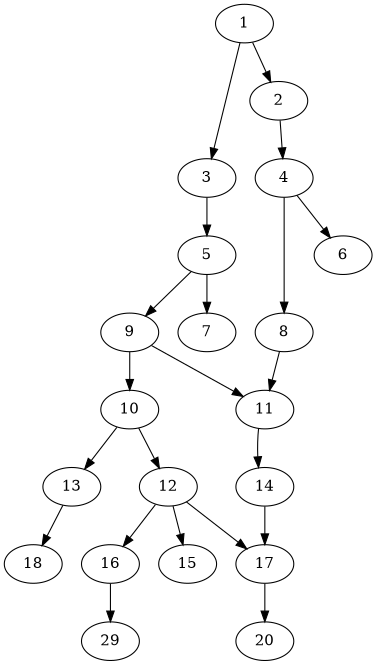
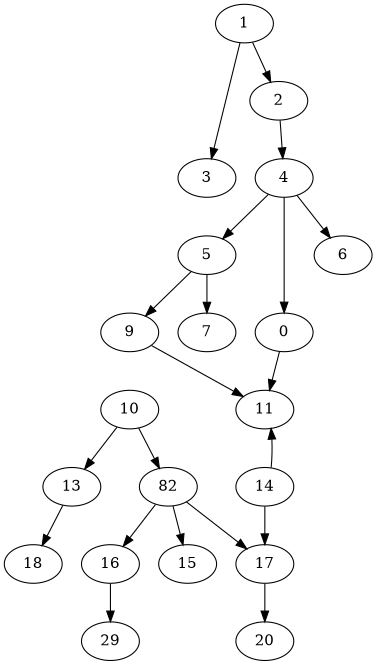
edge "3" -> "5": now "4" -> "5"
node "8": label "8" -> "0"
edge "9" -> "10": removed
edge "11" -> "14": reversed
node "12": label "12" -> "82"
